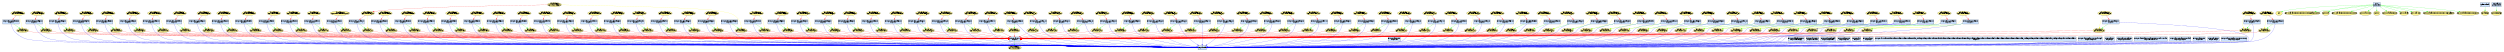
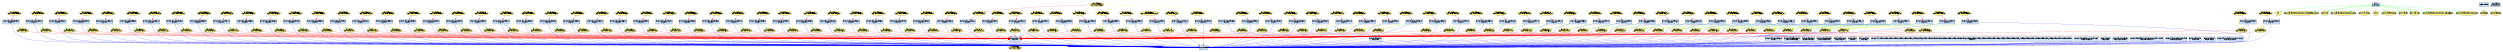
node "filename:66.txt path:/intrusion/66.txt": removed
